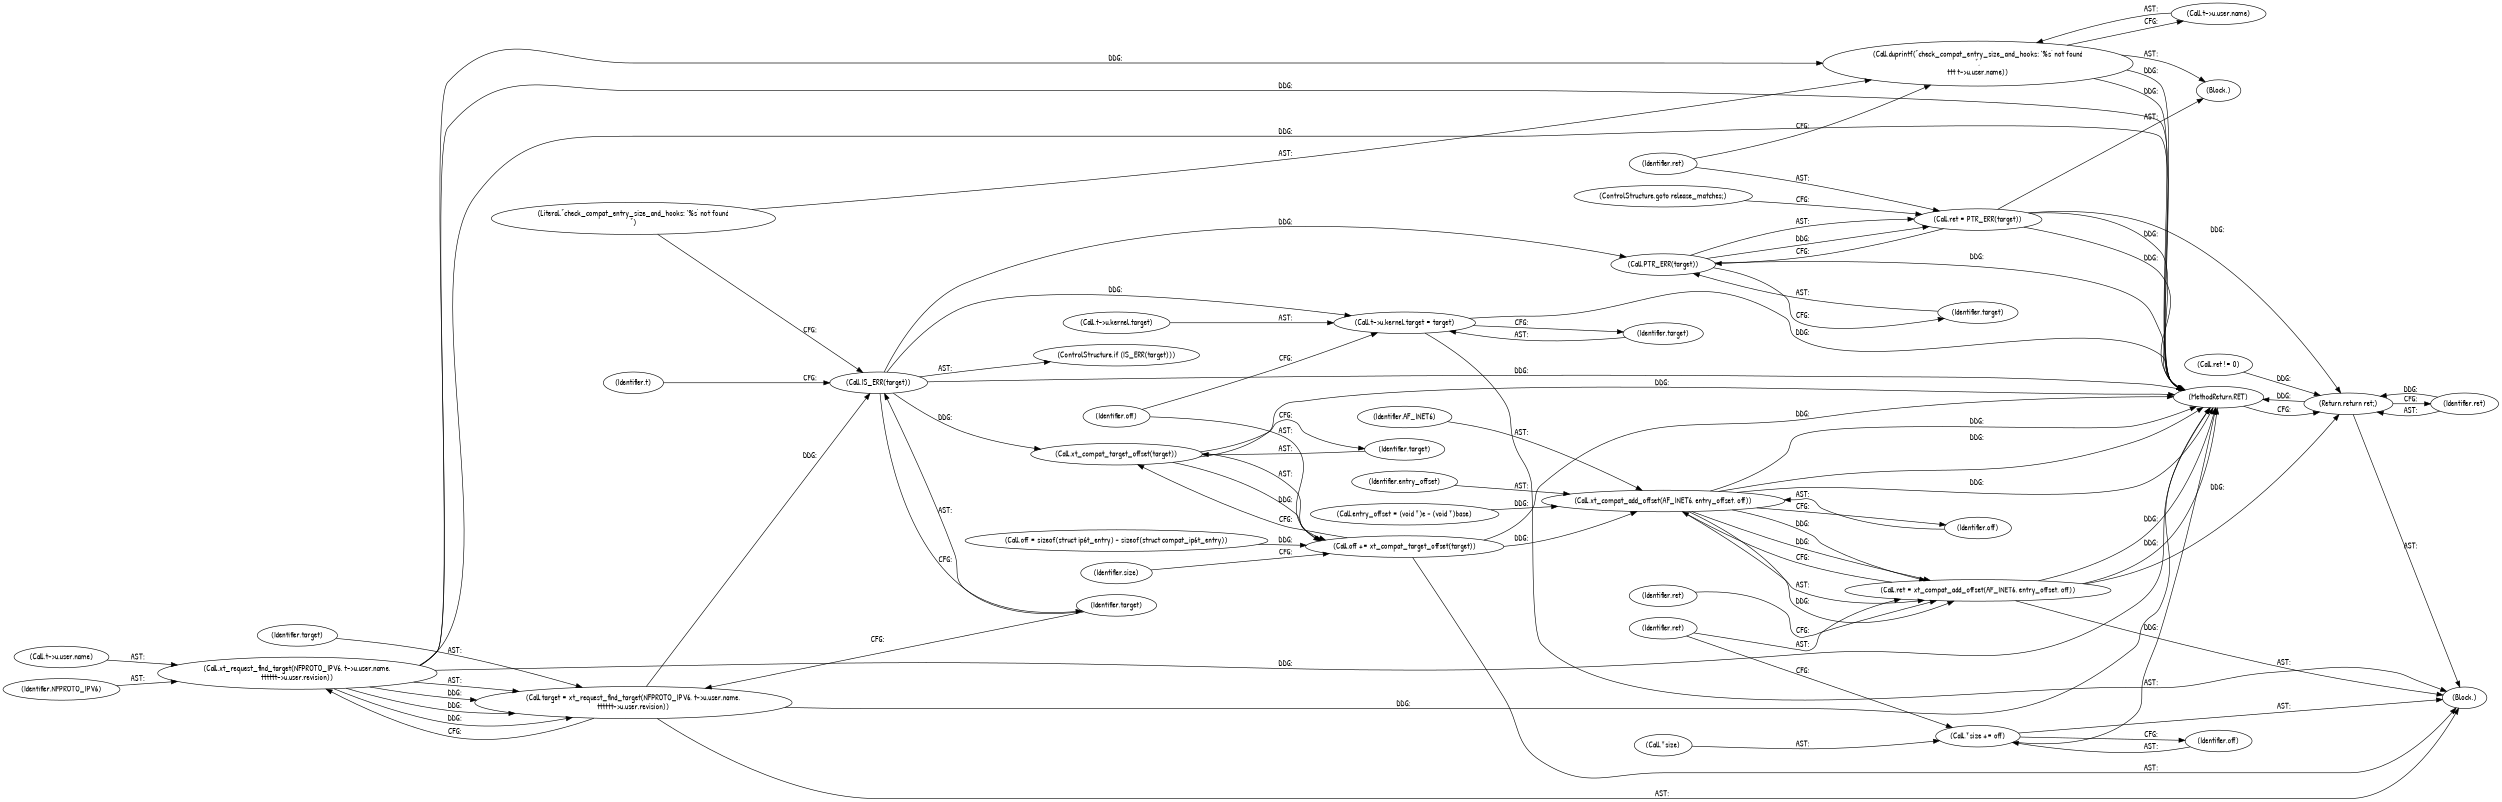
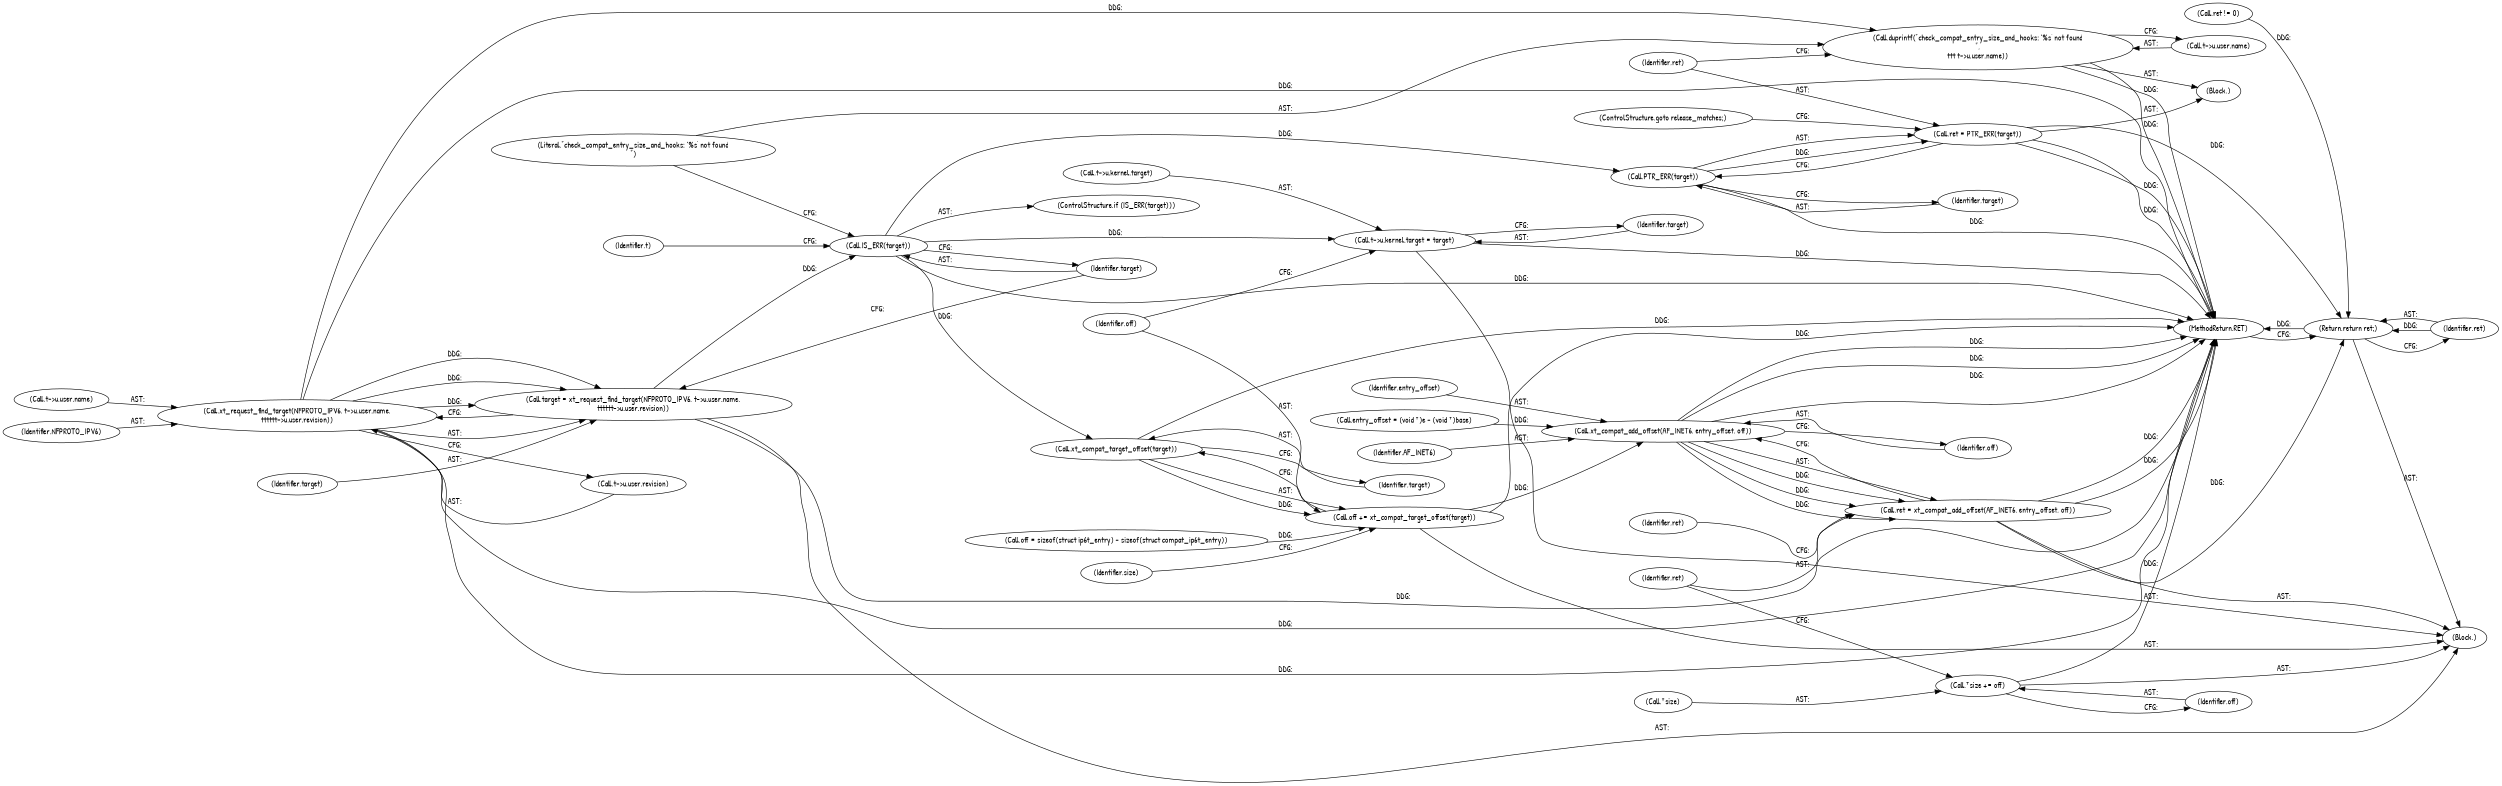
node "(Call,t->u.user.revision)": added
